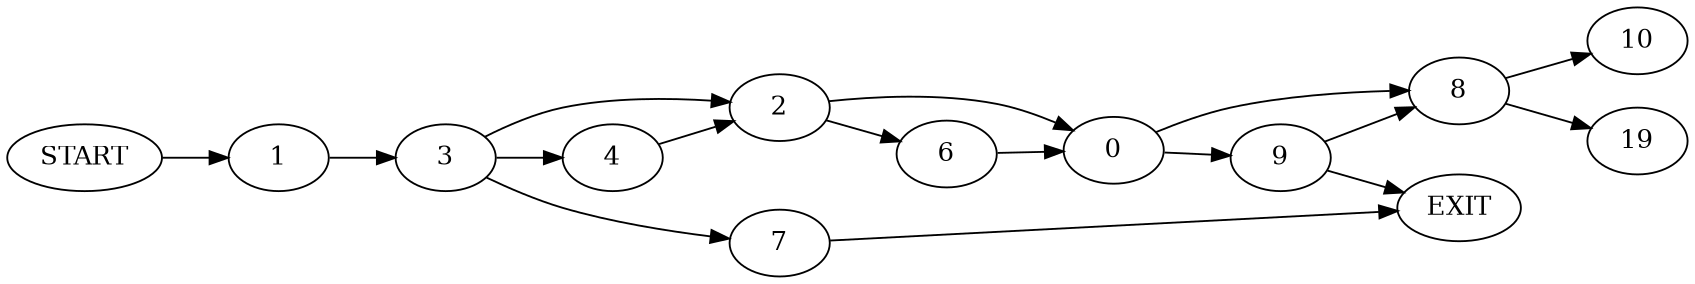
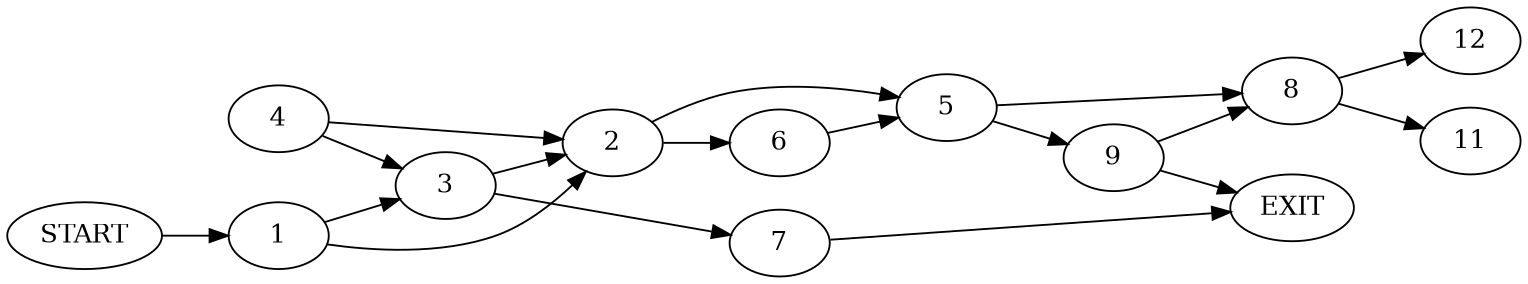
node "10": label "10" -> "12"
node "19": label "19" -> "11"
node "0": label "0" -> "5"
edge "3" -> "4": reversed
edge "1" -> "2": added
